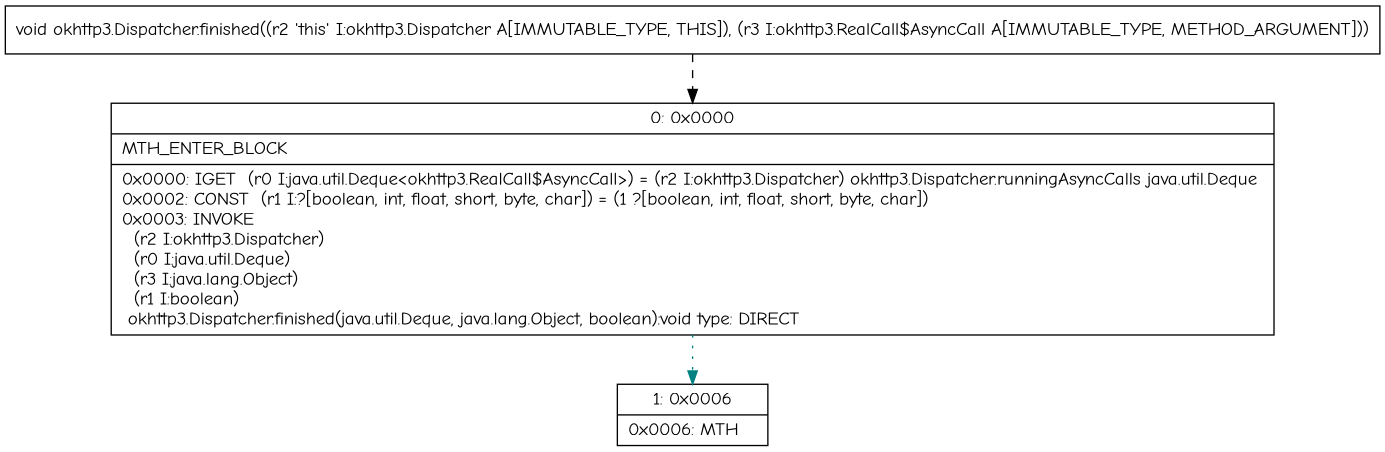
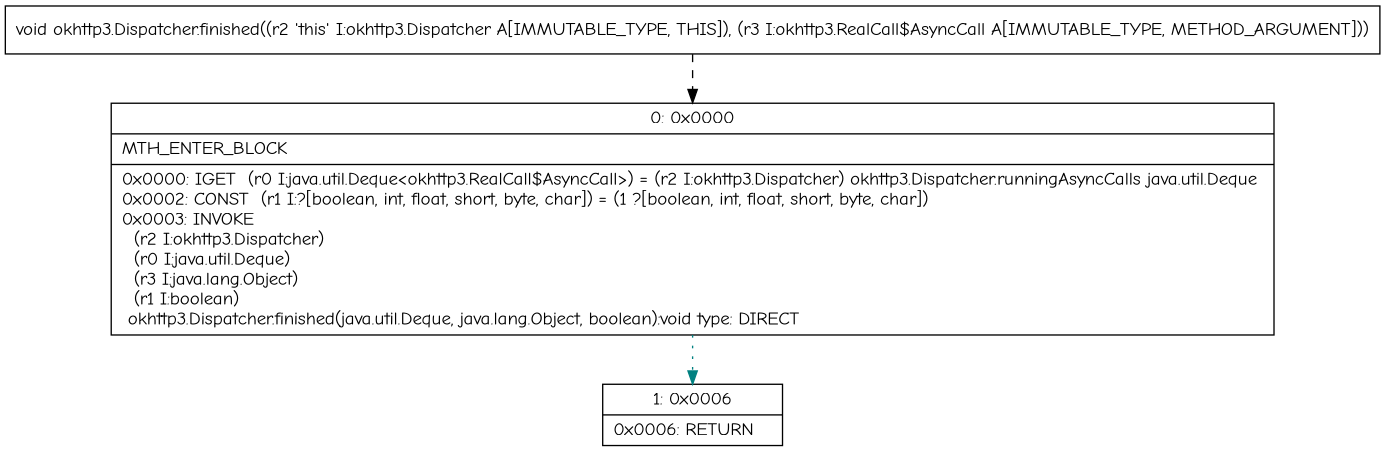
node "1: 0x0006": text "0x0006: MTH" -> "0x0006: RETURN"
